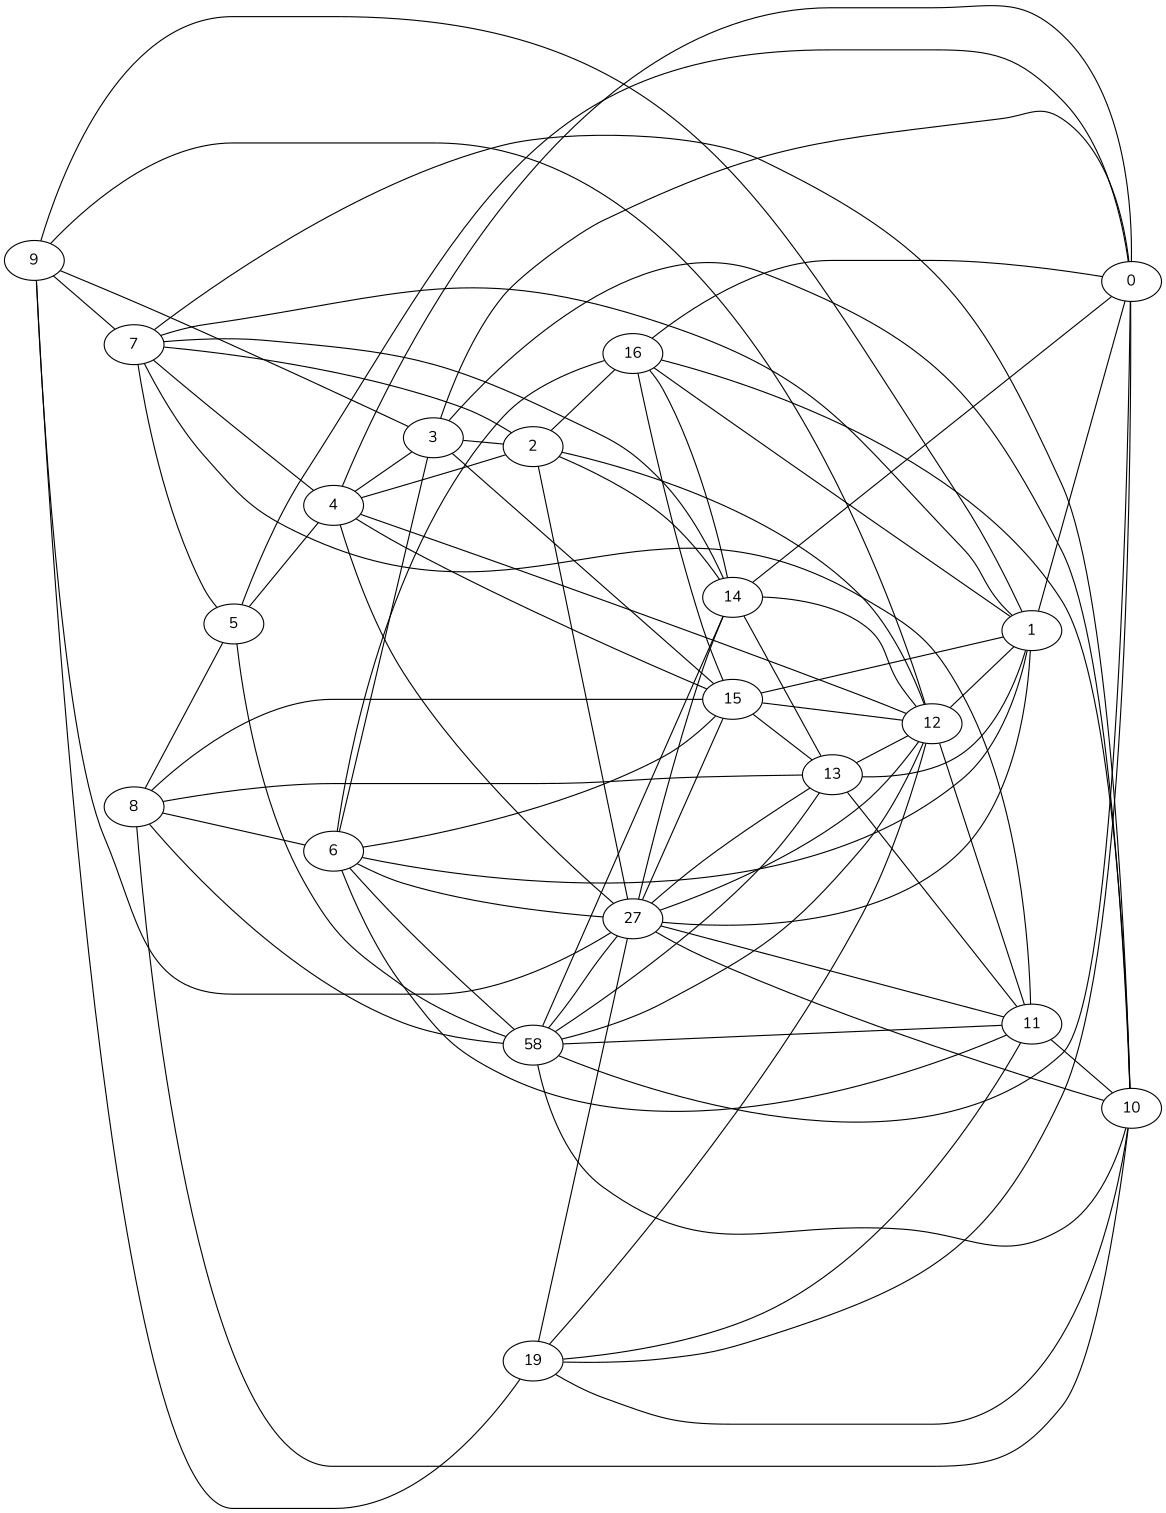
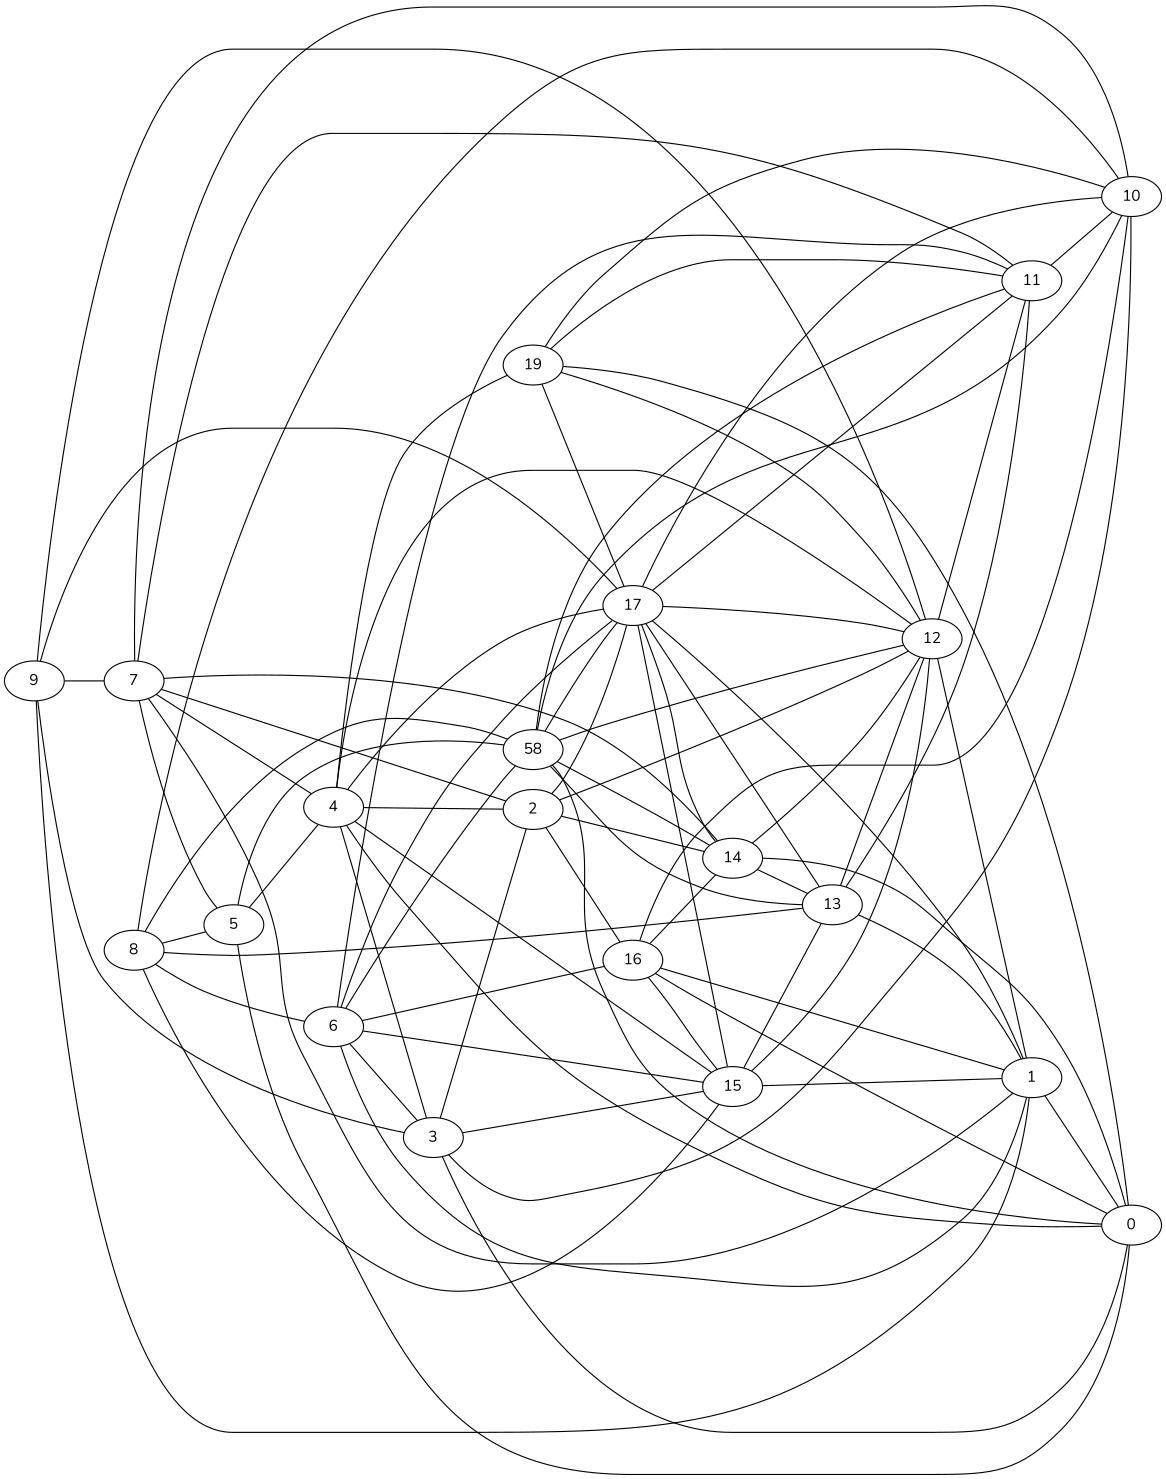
node "27": label "27" -> "17"
edge "9" -- "19": now "4" -- "19"
